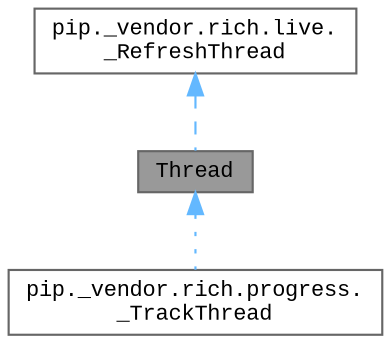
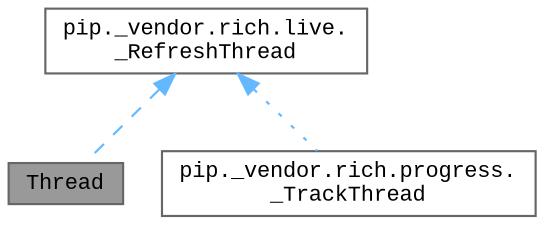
edge "pip._vendor.rich.progress. _TrackThread" -> "Thread": now "pip._vendor.rich.progress. _TrackThread" -> "pip._vendor.rich.live. _RefreshThread"
